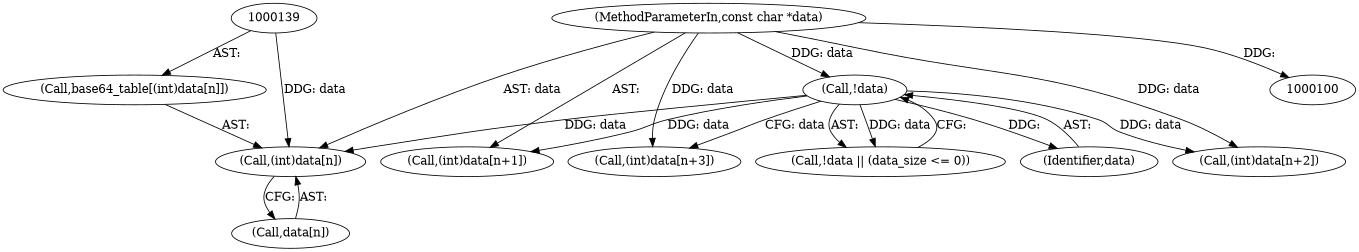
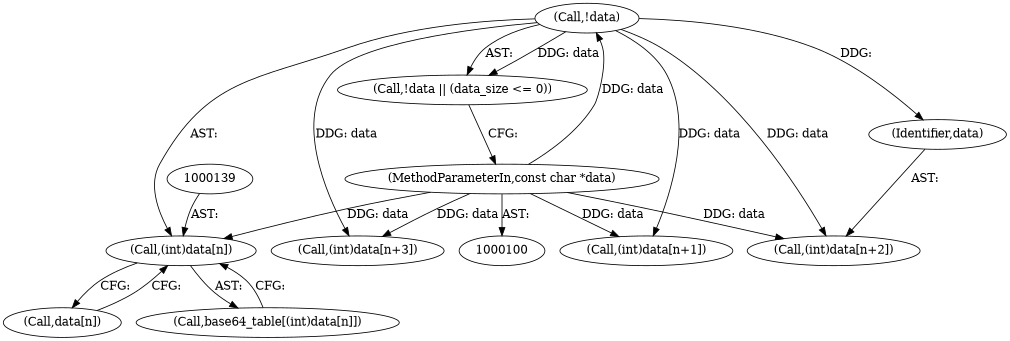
edge "1000139" -> "(Call,base64_table[(int)data[n]])": now "(Call,(int)data[n])" -> "(Call,base64_table[(int)data[n]])"
edge "(MethodParameterIn,const char *data)" -> "1000100": label "DDG: " -> "AST: "
edge "1000139" -> "(Call,(int)data[n])": label "DDG: data" -> "AST: "
edge "(MethodParameterIn,const char *data)" -> "(Call,(int)data[n])": label "AST: data" -> "DDG: data"
edge "(MethodParameterIn,const char *data)" -> "(Call,(int)data[n+1])": label "AST: " -> "DDG: data"
edge "(Identifier,data)" -> "(Call,!data)": now "(Identifier,data)" -> "(Call,(int)data[n+2])"
edge "(Call,!data || (data_size <= 0))" -> "(Call,!data)": now "(Call,!data || (data_size <= 0))" -> "(MethodParameterIn,const char *data)"
edge "(Call,base64_table[(int)data[n]])" -> "(Call,(int)data[n])": label "AST: " -> "CFG: "
edge "(Call,!data)" -> "(Call,(int)data[n])": label "DDG: data" -> "AST: "
edge "(Call,!data)" -> "(Call,(int)data[n+3])": label "CFG: data" -> "DDG: data"
edge "(Call,data[n])" -> "(Call,(int)data[n])": label "AST: " -> "CFG: "
